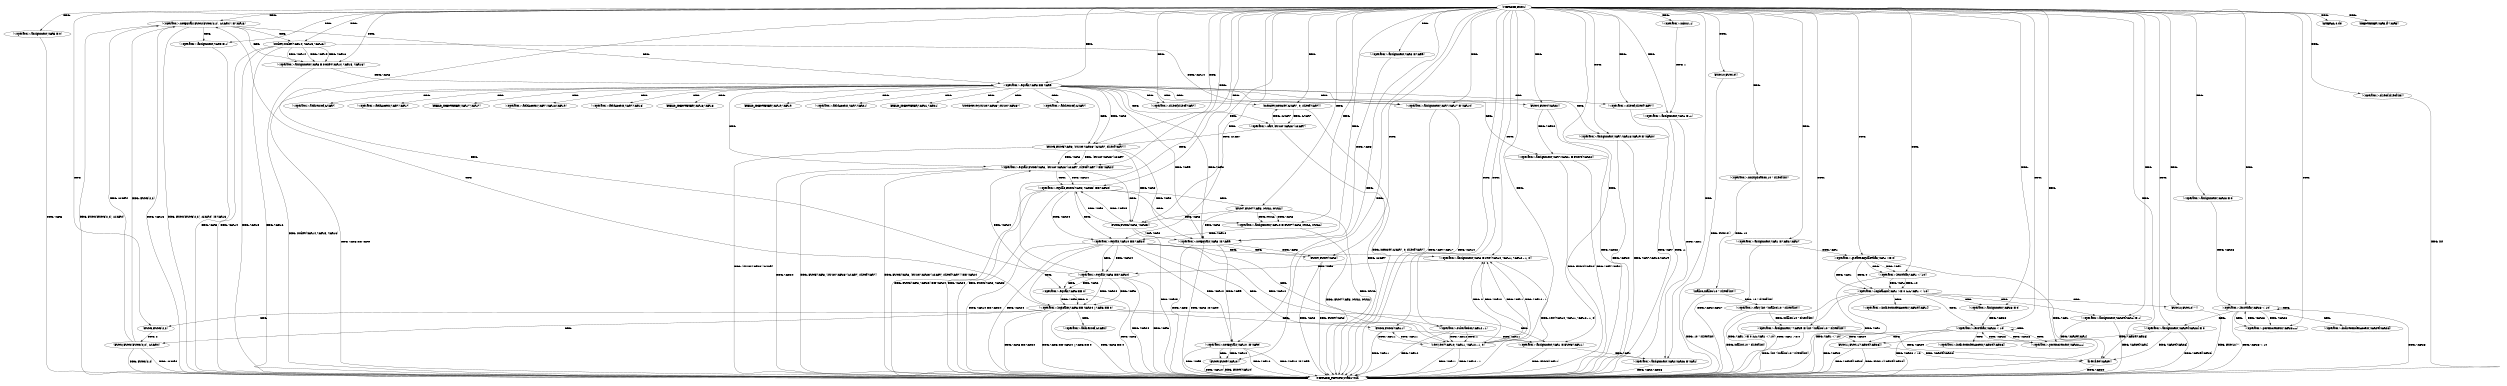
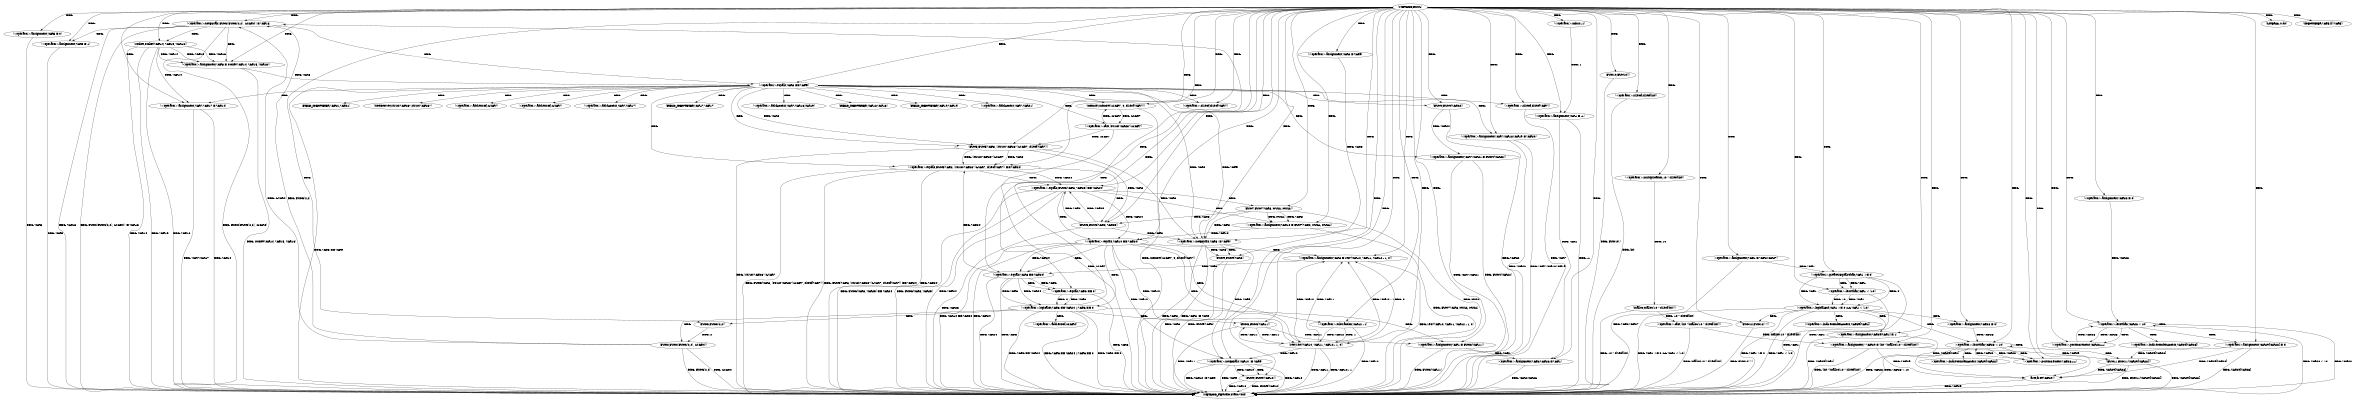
node "(<operator>.fieldAccess,VAR7.VAR18)": removed
edge "(FUN6,FUN6(VAR8, VAR25))" -> "(<operator>.notEquals,VAR8 != VAR9)": label "VAR: VAR8" -> "DDG: VAR8"
edge "(recv,recv(VAR10, VAR11, VAR12 - 1, 0))" -> "(<operator>.notEquals,VAR10 != VAR9)": added, label "DDG: VAR10"
